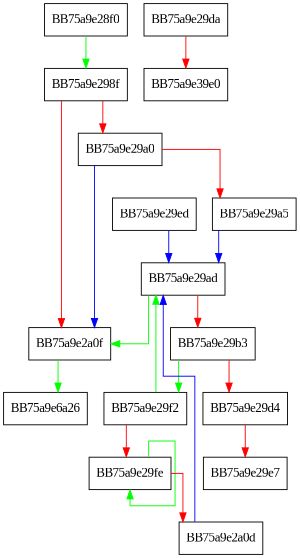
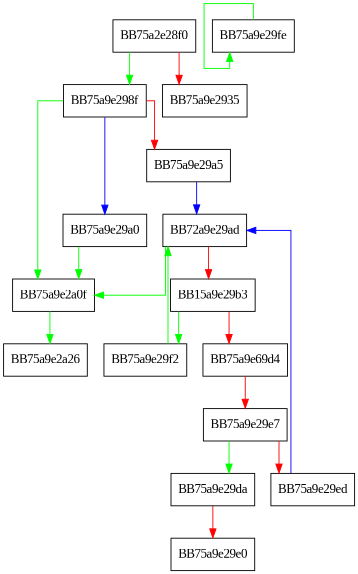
node "BB75a9e28f0": label "BB75a9e28f0" -> "BB75a2e28f0"
node "BB75a9e39e0": label "BB75a9e39e0" -> "BB75a9e29e0"
node "BB75a9e2935": added
edge "BB75a9e298f" -> "BB75a9e29a0": color red -> blue
edge "BB75a9e29a0" -> "BB75a9e29a5": now "BB75a9e298f" -> "BB75a9e29a5"
edge "BB75a9e298f" -> "BB75a9e2a0f": color red -> green
edge "BB75a9e29a0" -> "BB75a9e2a0f": color blue -> green
node "BB75a9e29ad": label "BB75a9e29ad" -> "BB72a9e29ad"
node "BB75a9e29b3": label "BB75a9e29b3" -> "BB15a9e29b3"
node "BB75a9e6a26": label "BB75a9e6a26" -> "BB75a9e2a26"
node "BB75a9e29d4": label "BB75a9e29d4" -> "BB75a9e69d4"
edge "BB75a9e29f2" -> "BB75a9e29fe": removed
edge "BB75a9e29e7" -> "BB75a9e29da": added
edge "BB75a9e29e7" -> "BB75a9e29ed": added
node "BB75a9e2a0d": removed
